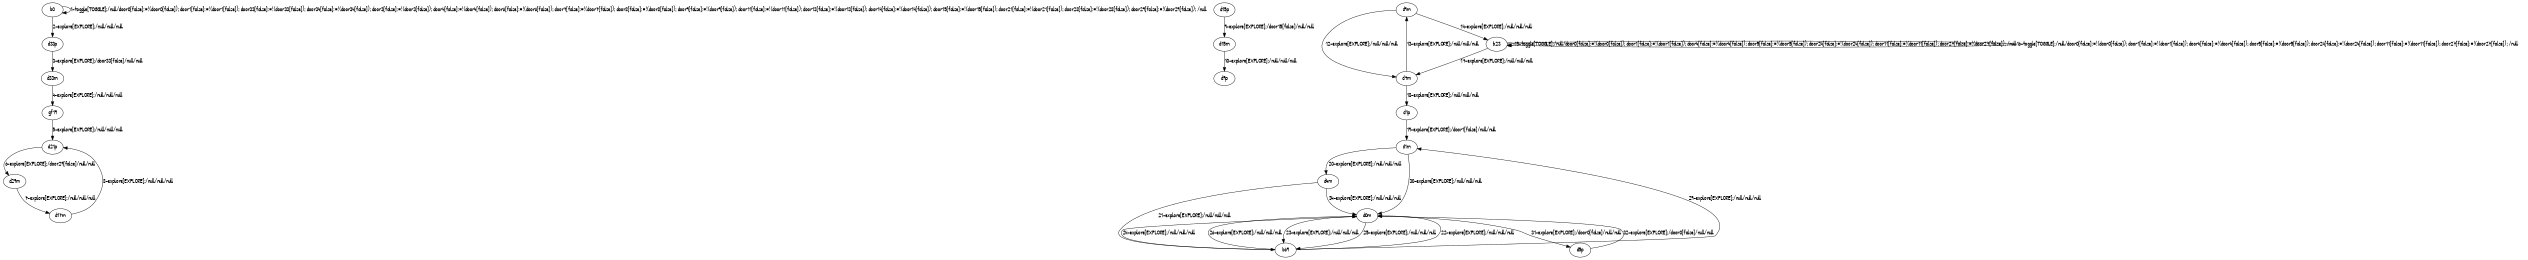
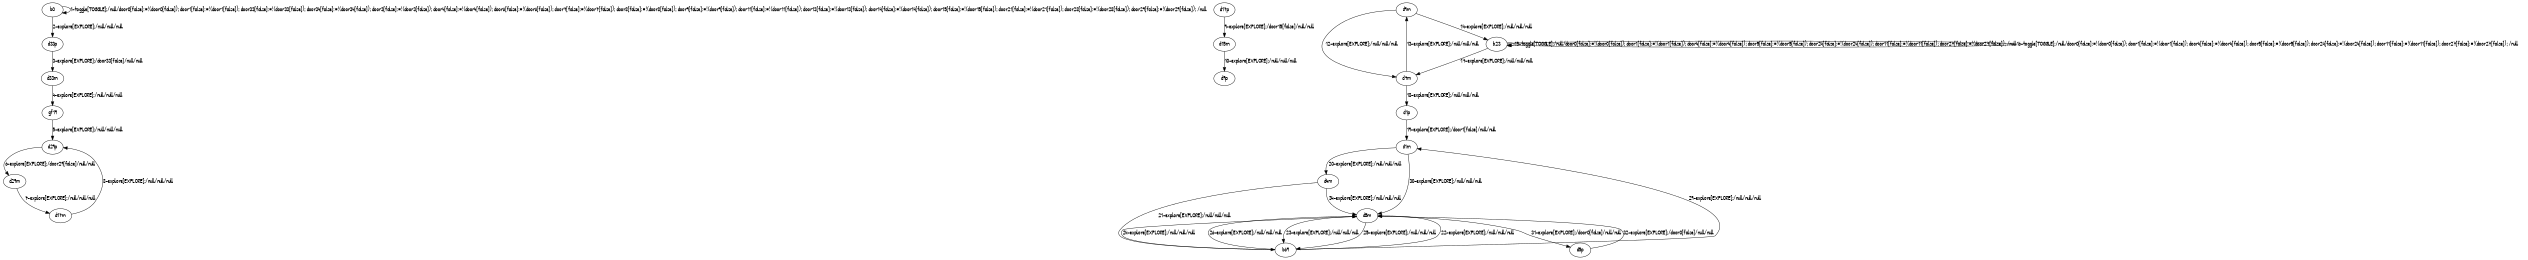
node "d15p": label "d15p" -> "d17p"
node "d21p": label "d21p" -> "d29p"
node "d0m": label "d0m" -> "d5m"
